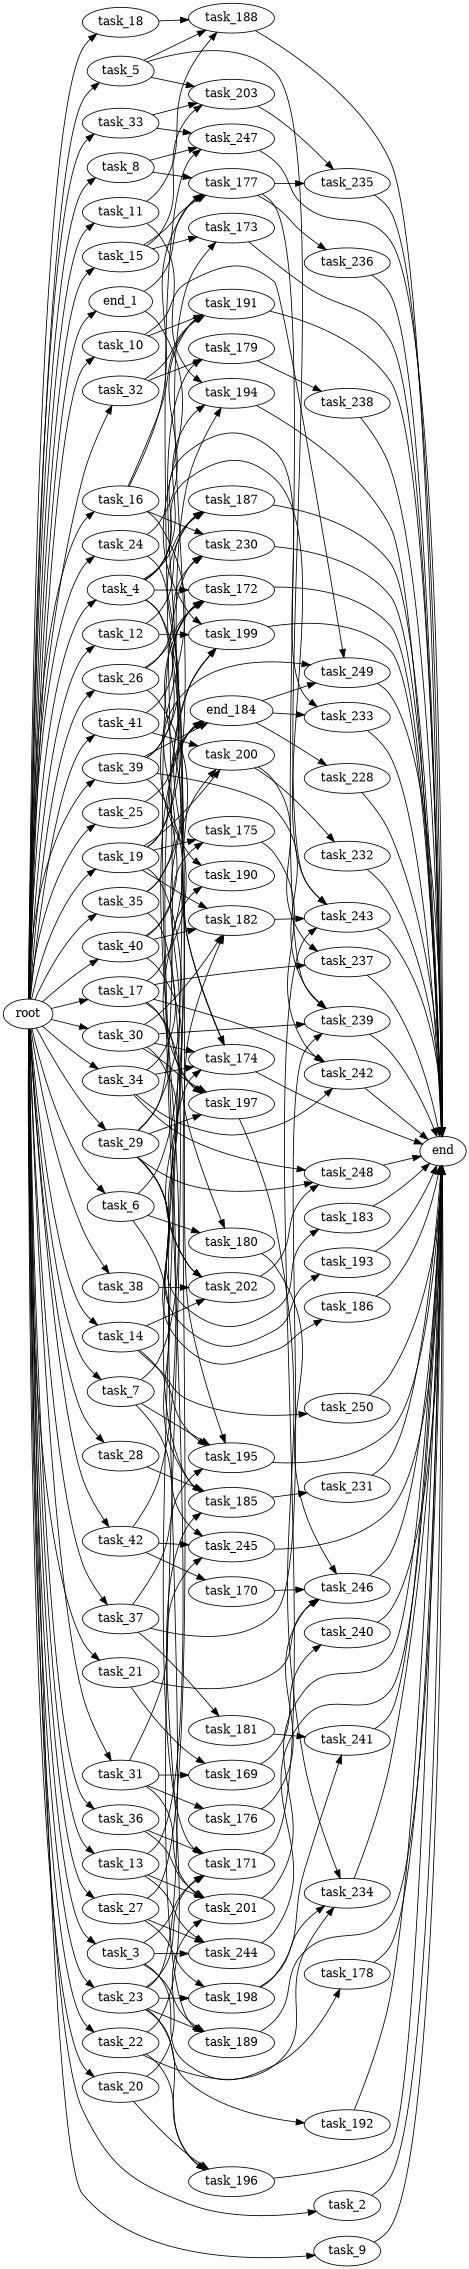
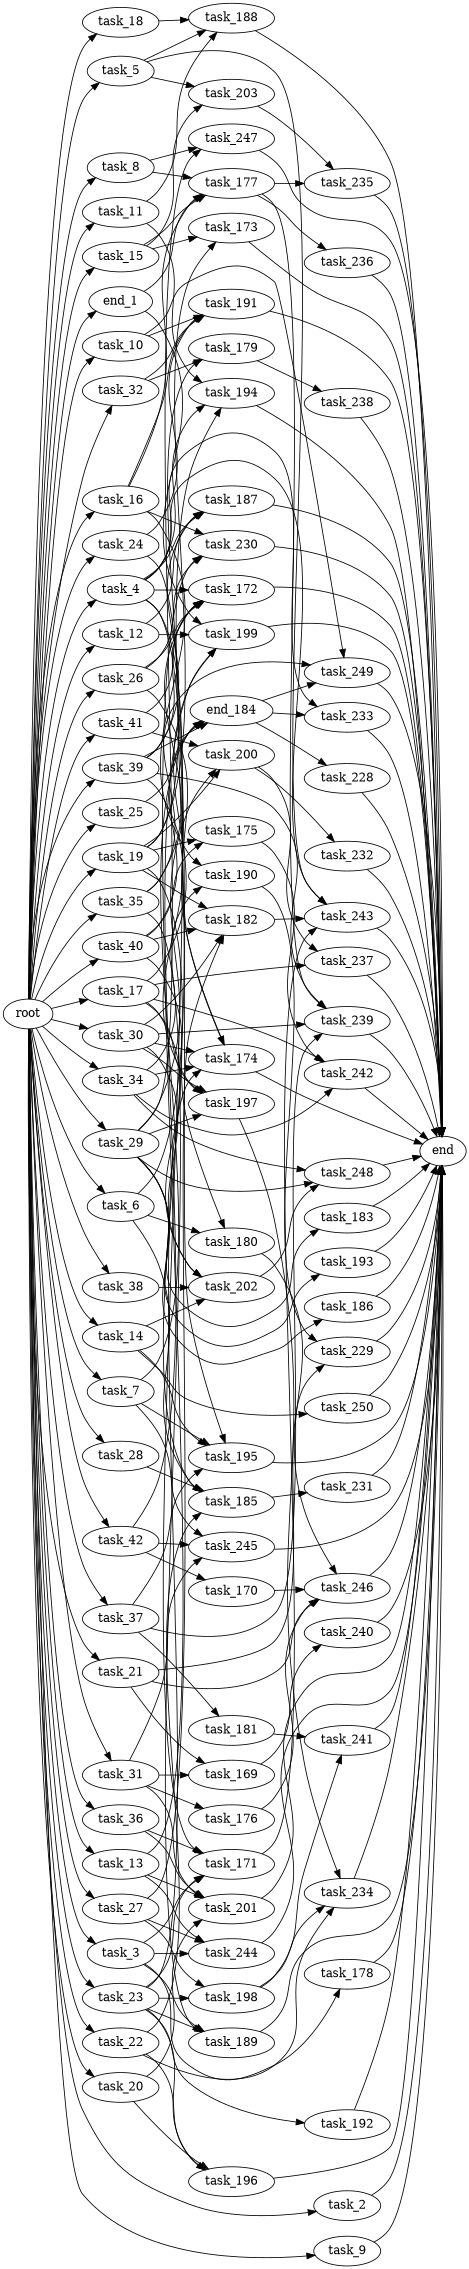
node "task_33": removed
node "task_229": added
